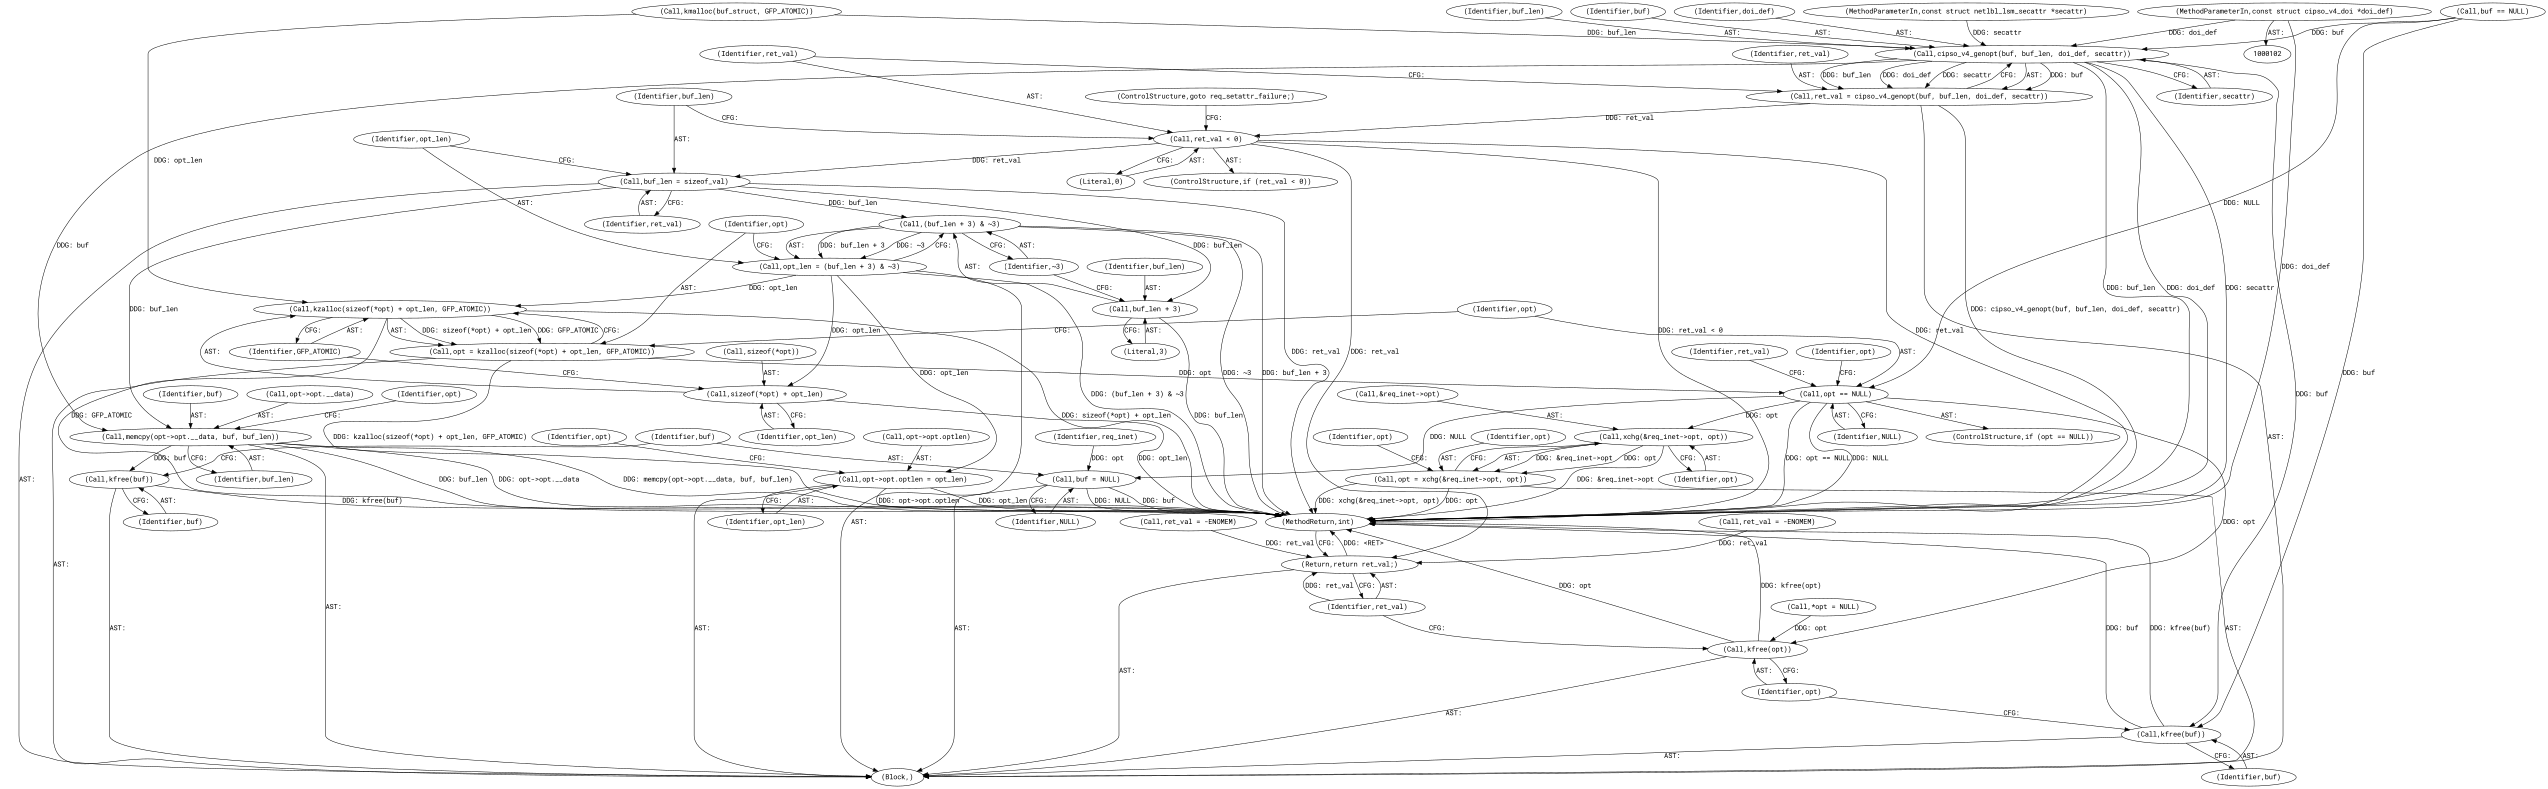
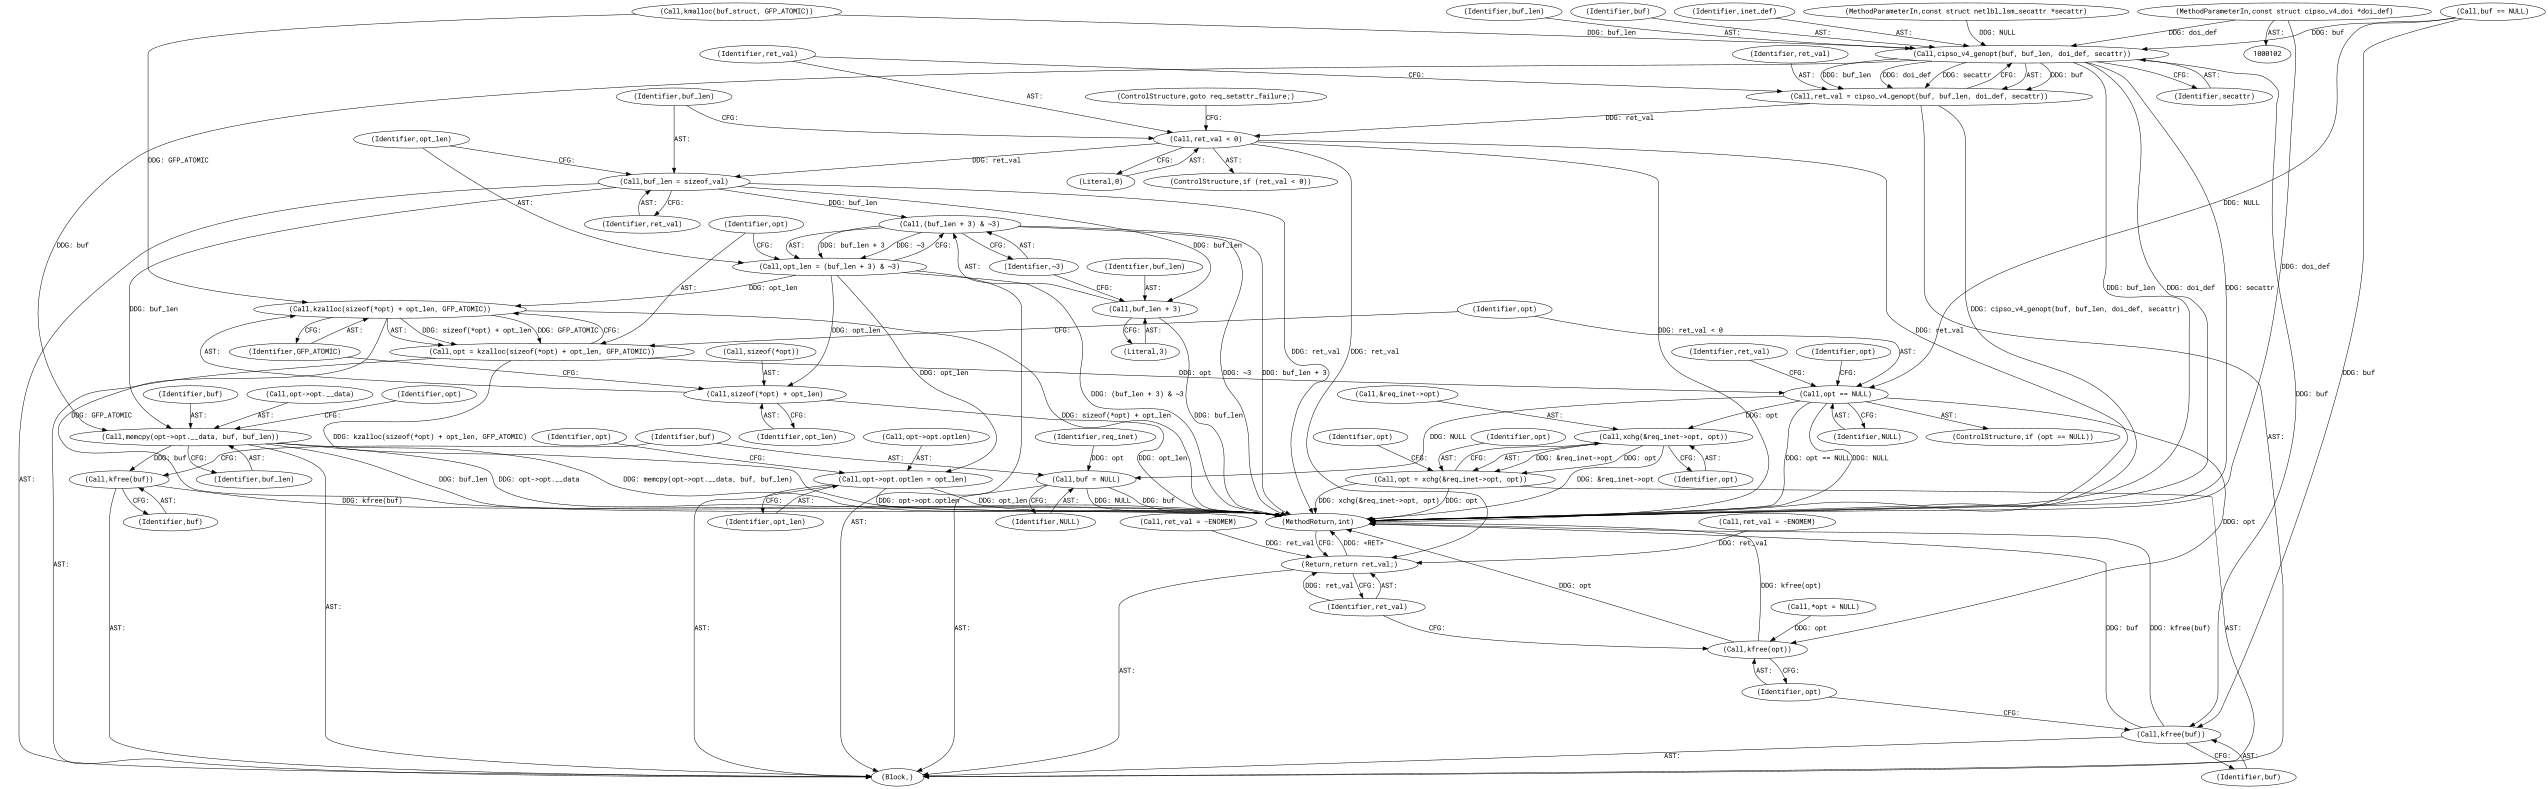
node "(Identifier,doi_def)": label "(Identifier,doi_def)" -> "(Identifier,inet_def)"
edge "(MethodParameterIn,const struct netlbl_lsm_secattr *secattr)" -> "(Call,cipso_v4_genopt(buf, buf_len, doi_def, secattr))": label "DDG: secattr" -> "DDG: NULL"
edge "(Call,kmalloc(buf_struct, GFP_ATOMIC))" -> "(Call,kzalloc(sizeof(*opt) + opt_len, GFP_ATOMIC))": label "DDG: opt_len" -> "DDG: GFP_ATOMIC"
edge "(Call,kfree(opt))" -> "(Block,)": removed, label "AST:"
